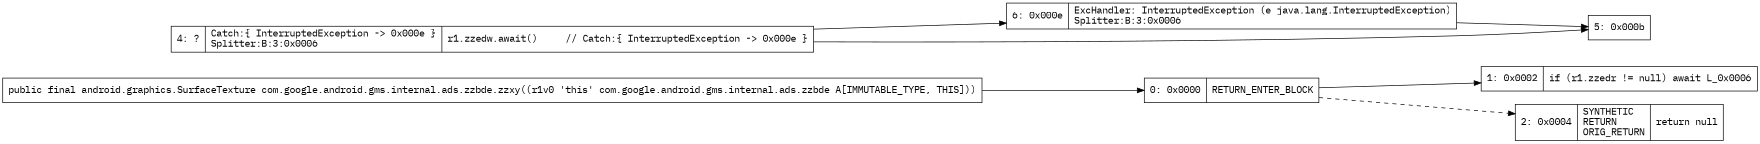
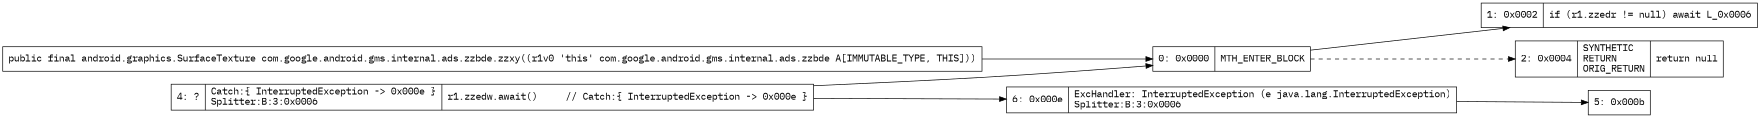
edge "4: ?" -> "5: 0x000b": now "4: ?" -> "0: 0x0000"
node "0: 0x0000": text "RETURN_ENTER_BLOCK" -> "MTH_ENTER_BLOCK"
